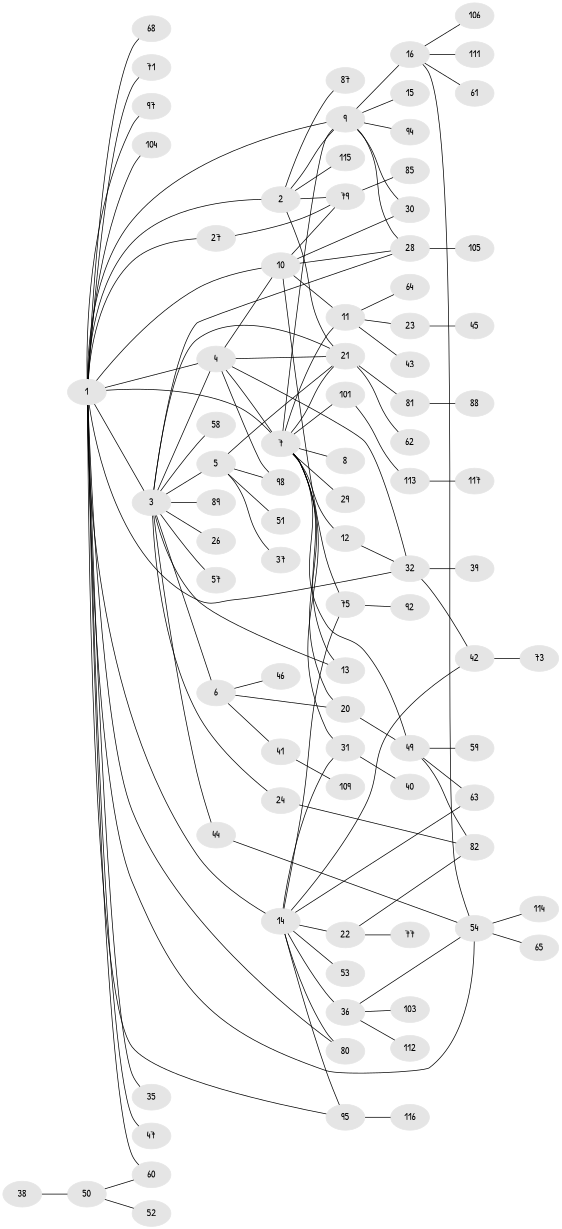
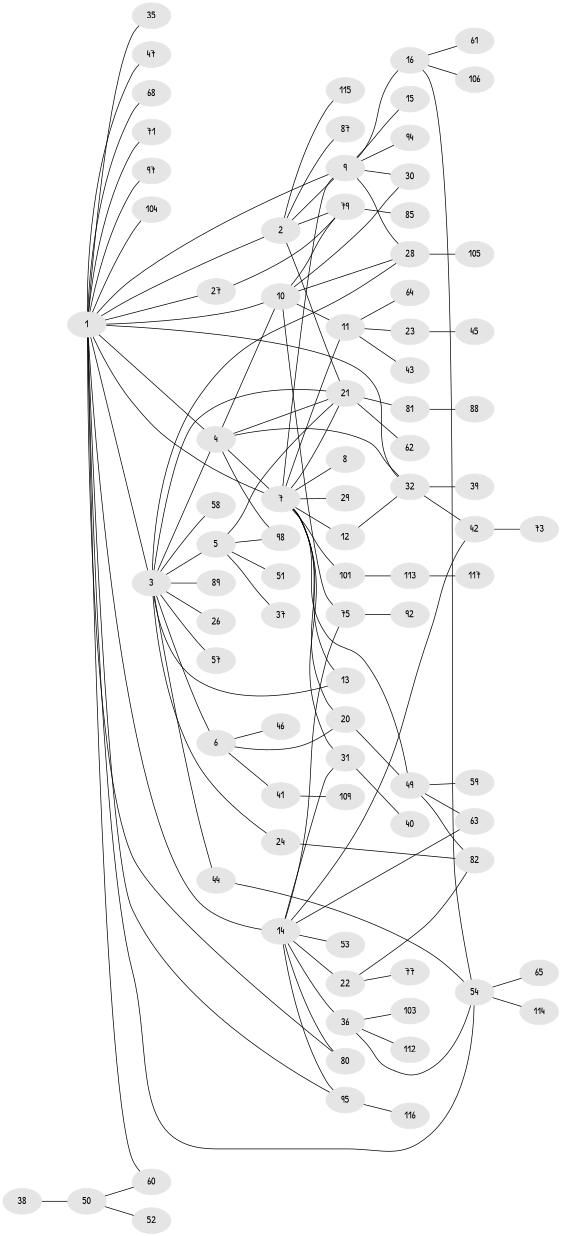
node "111": removed
